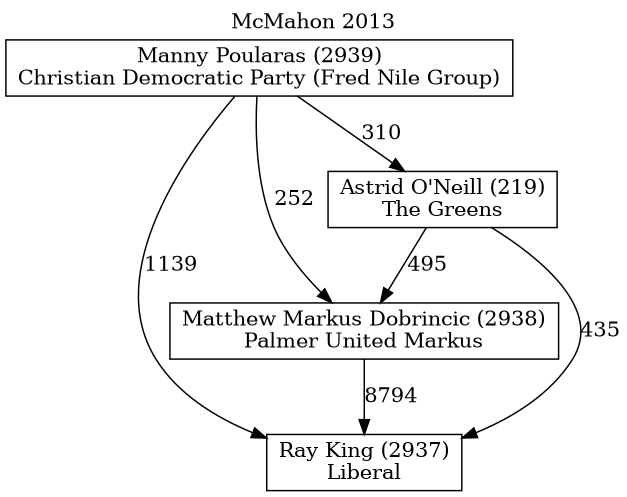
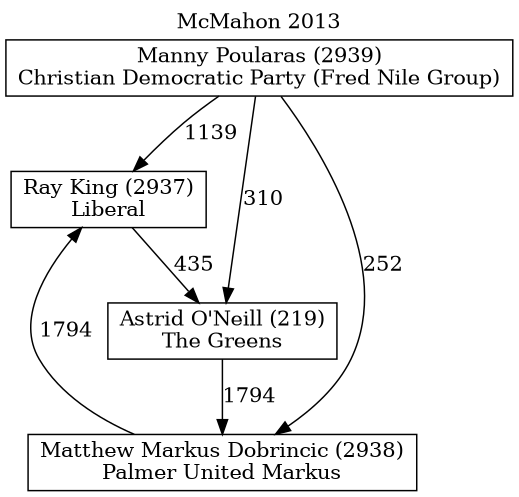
edge "Astrid O'Neill (219) The Greens" -> "Matthew Markus Dobrincic (2938) Palmer United Markus": label "495" -> "1794"
edge "Astrid O'Neill (219) The Greens" -> "Ray King (2937) Liberal": reversed
edge "Matthew Markus Dobrincic (2938) Palmer United Markus" -> "Ray King (2937) Liberal": label "8794" -> "1794"
